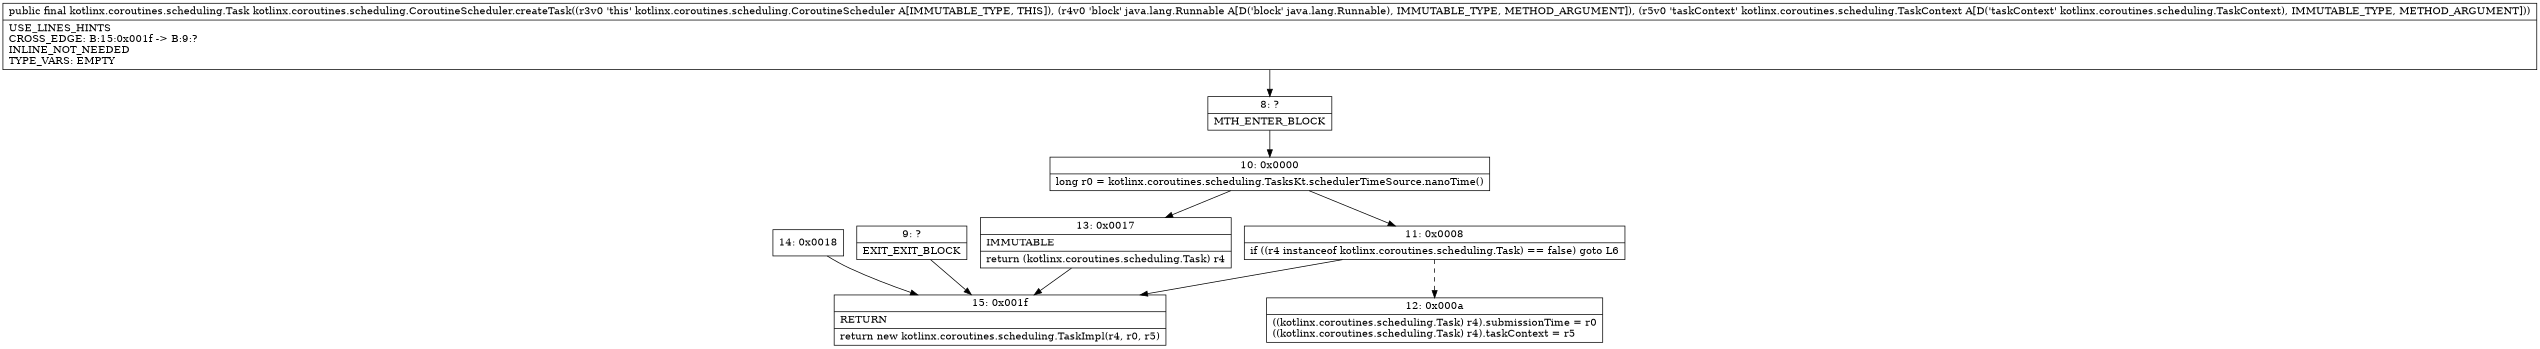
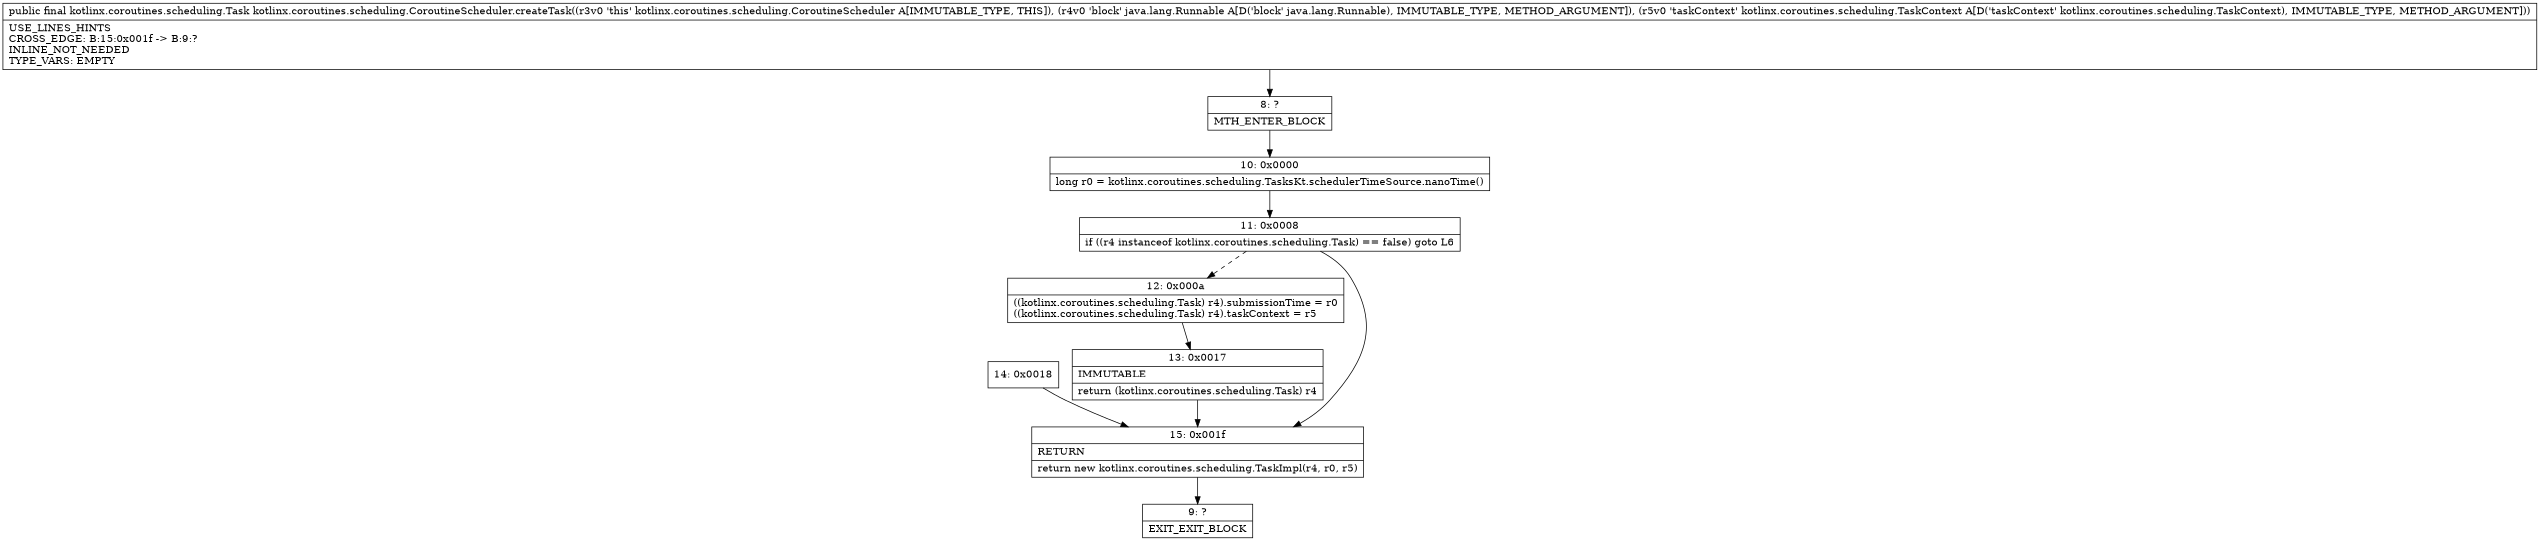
edge "10: 0x0000" -> "13: 0x0017": now "12: 0x000a" -> "13: 0x0017"
edge "9: ?" -> "15: 0x001f": reversed
